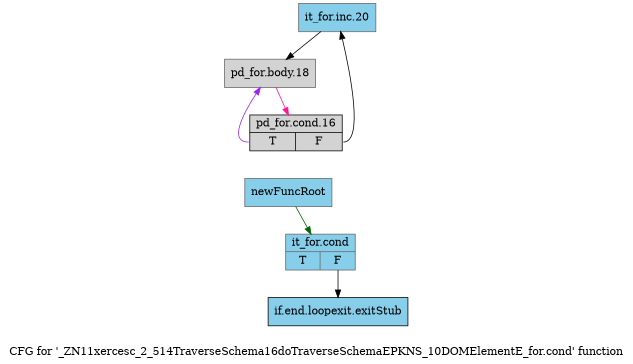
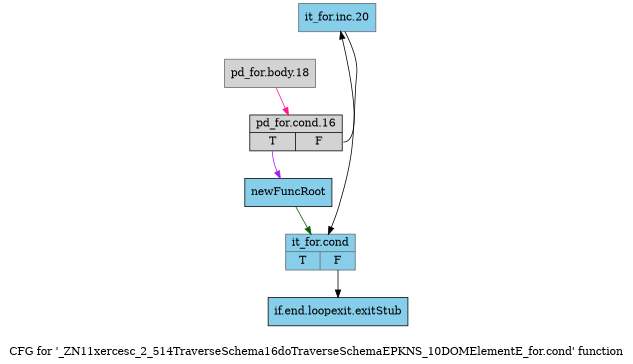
edge "it_for.inc.20" -> "pd_for.body.18": now "it_for.inc.20" -> "it_for.cond"
edge "pd_for.cond.16" -> "pd_for.body.18": now "pd_for.cond.16" -> "newFuncRoot"
node "newFuncRoot": color gray40 -> black
